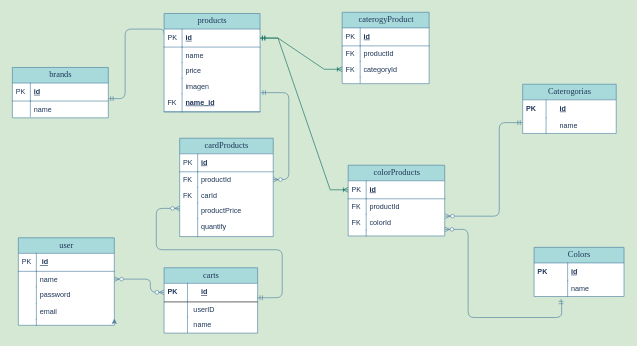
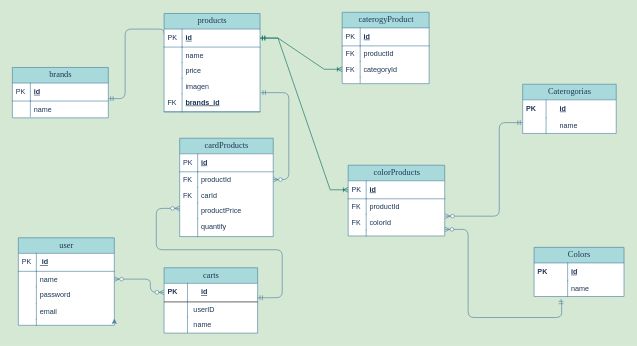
node "name_id": label "name_id" -> "brands_id"
